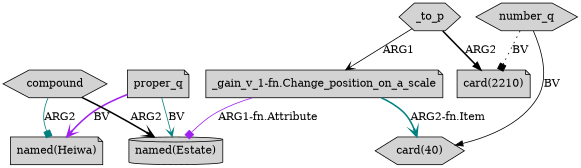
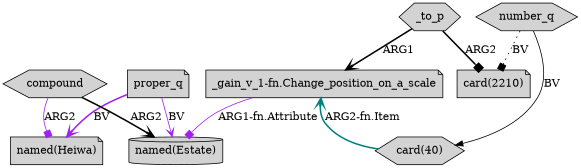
edge "_to_p" -> "_gain_v_1-fn.Change_position_on_a_scale": style solid -> bold
edge "_to_p" -> "card(2210)": arrowhead normal -> box
edge "_gain_v_1-fn.Change_position_on_a_scale" -> "card(40)": reversed
edge "compound" -> "named(Heiwa)": color teal -> purple
edge "proper_q" -> "named(Estate)": color teal -> purple
